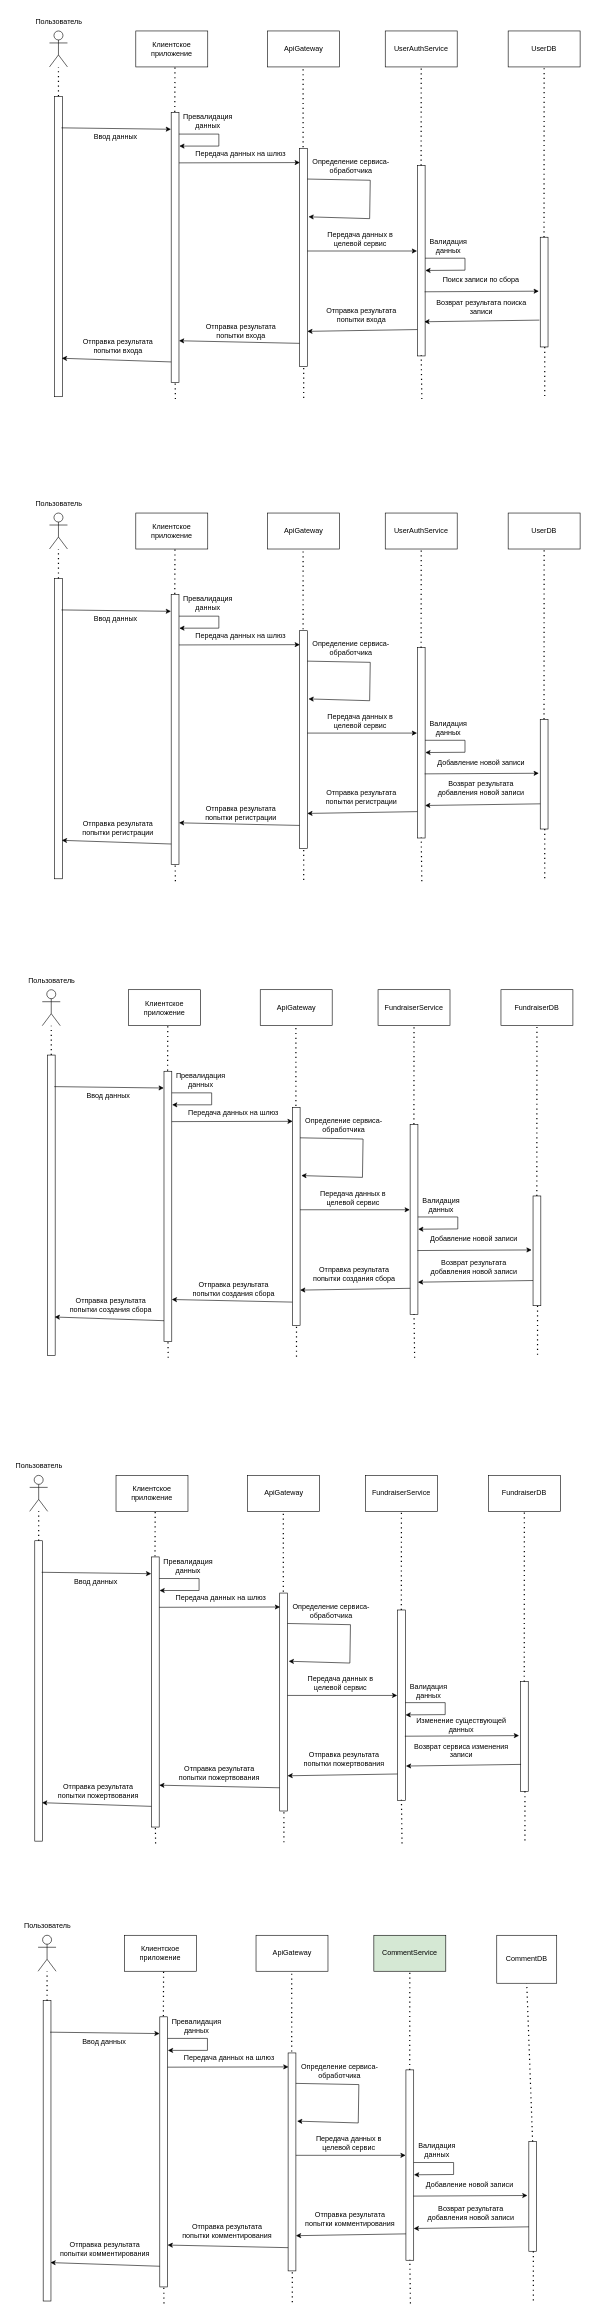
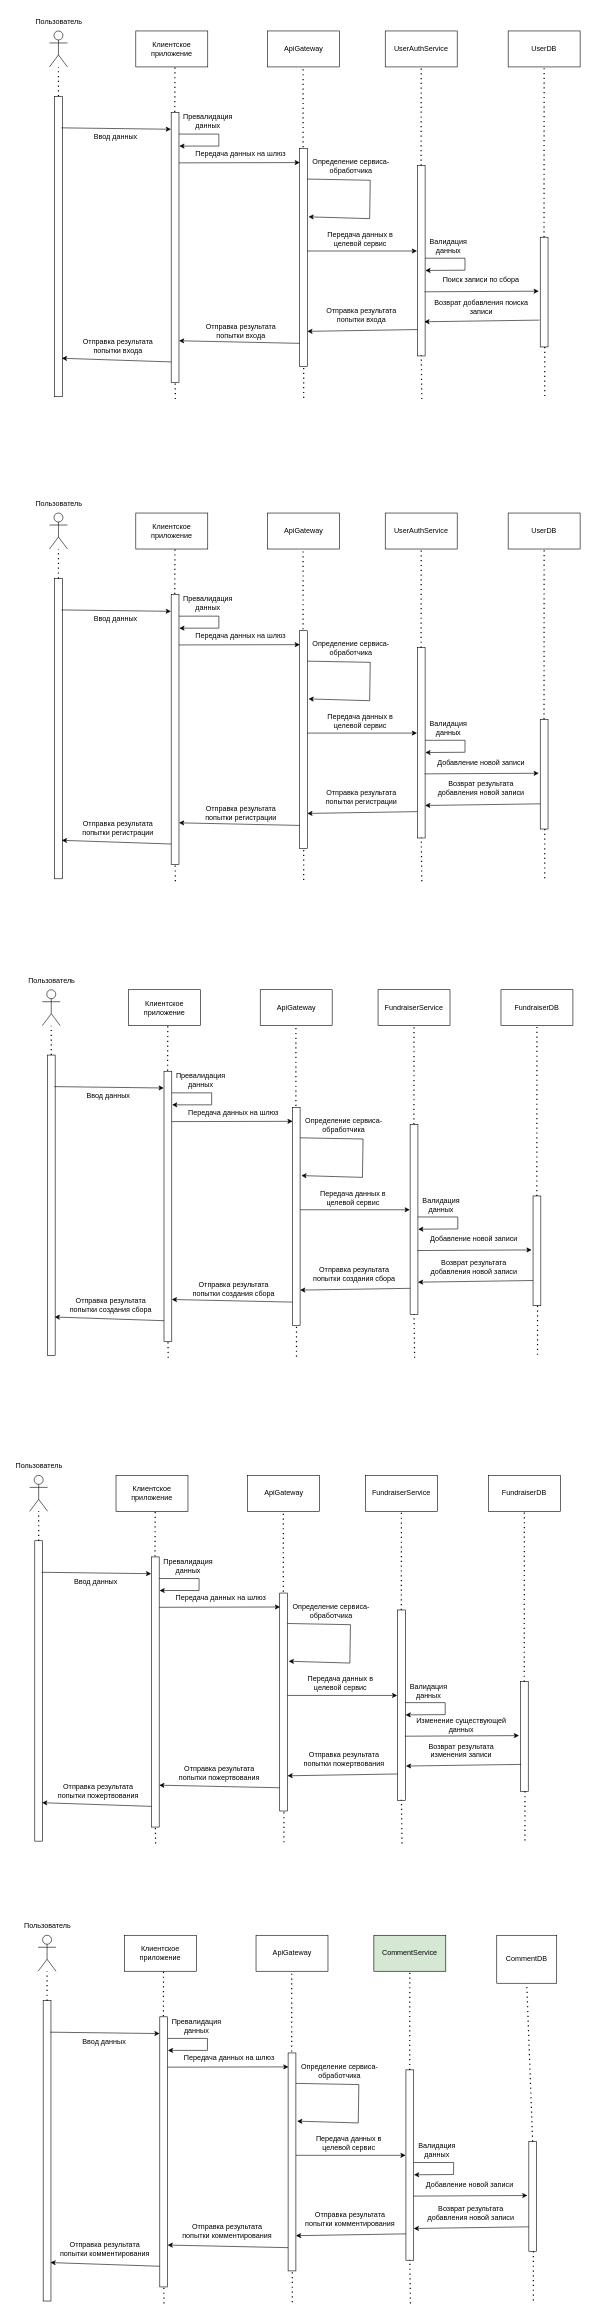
node "Возврат результата поиска записи": label "Возврат результата поиска записи" -> "Возврат добавления поиска записи"
node "Возврат сервиса изменения записи": label "Возврат сервиса изменения записи" -> "Возврат результата изменения записи"
